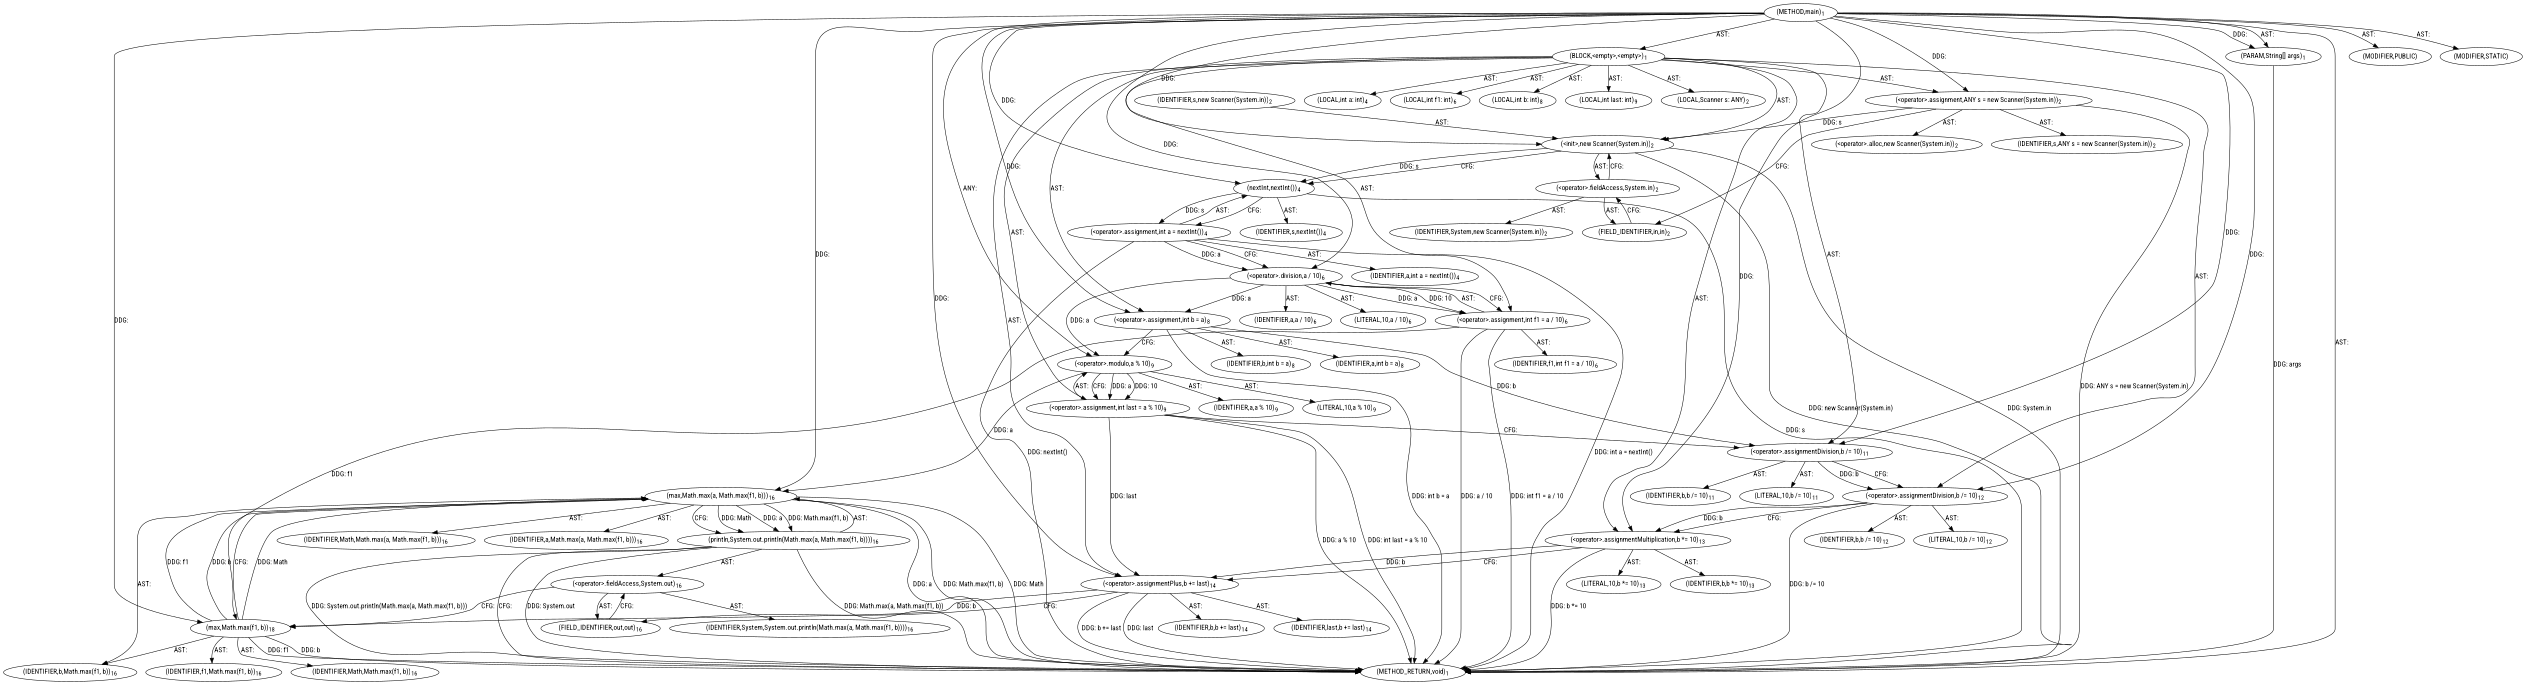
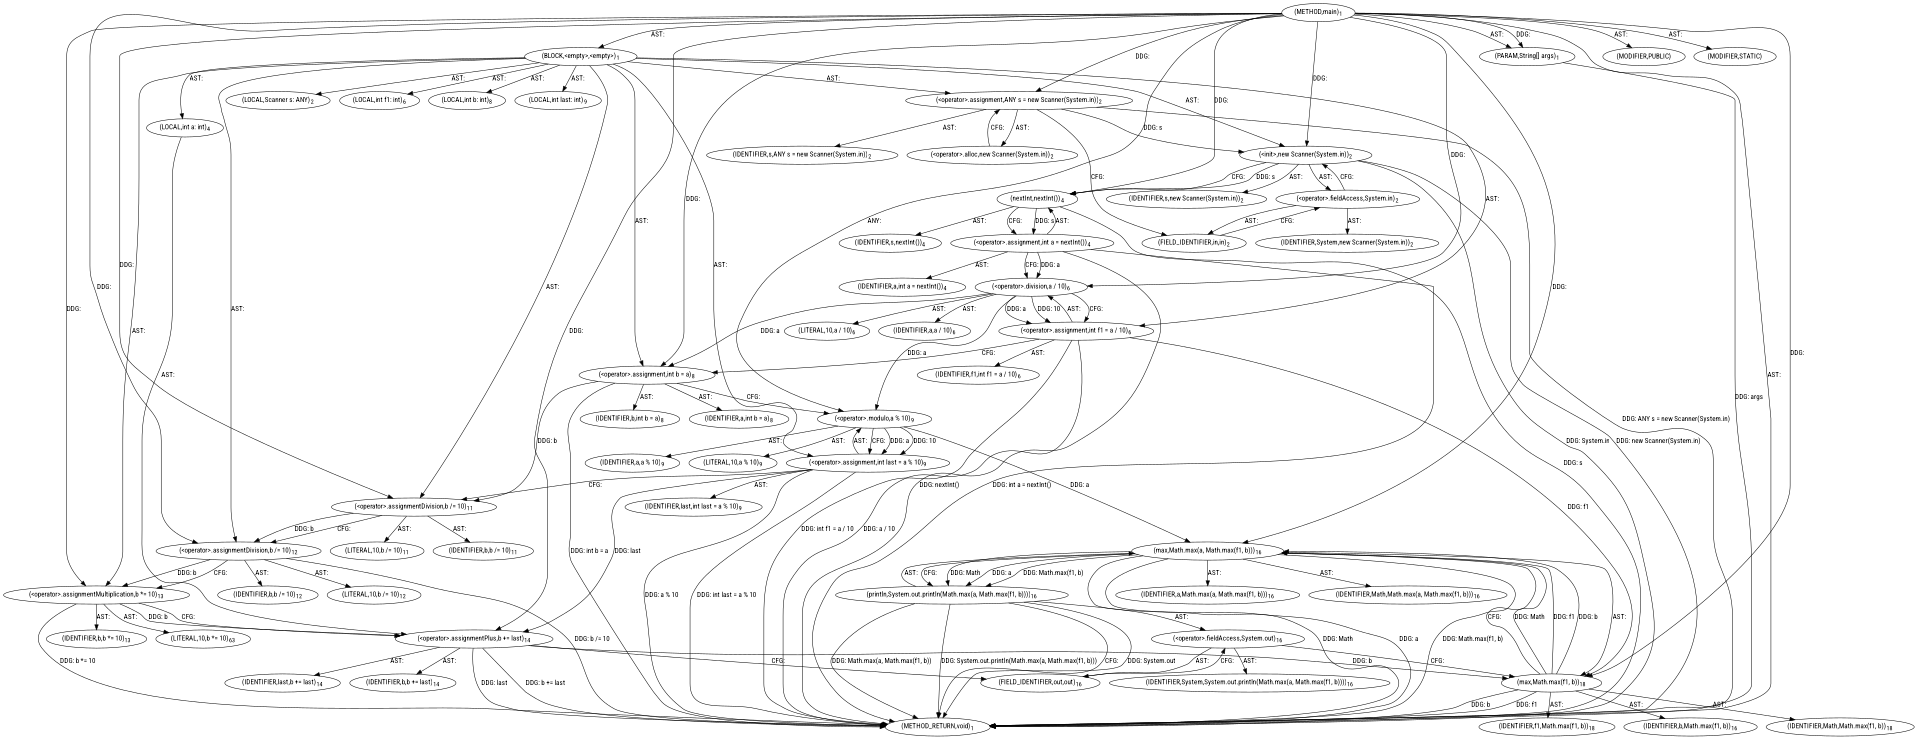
edge "(BLOCK,<empty>,<empty>)" -> "(<operator>.assignmentPlus,b += last)": now "(LOCAL,int a: int)" -> "(<operator>.assignmentPlus,b += last)"
edge "(IDENTIFIER,s,new Scanner(System.in))" -> "(<init>,new Scanner(System.in))": reversed
edge "(<operator>.alloc,new Scanner(System.in))" -> "(<operator>.assignment,ANY s = new Scanner(System.in))": added, label "CFG:"
edge "(<operator>.assignment,int f1 = a / 10)" -> "(<operator>.assignment,int b = a)": added, label "CFG:"
edge "(max,Math.max(a, Math.max(f1, b)))" -> "(IDENTIFIER,b,Math.max(f1, b))": now "(max,Math.max(a, Math.max(f1, b)))" -> "(max,Math.max(f1, b))"
node "(IDENTIFIER,last,int last = a % 10)": added
node "(LITERAL,10,b *= 10)": text "13" -> "63"
node "(IDENTIFIER,f1,Math.max(f1, b))": text "16" -> "18"
node "(IDENTIFIER,Math,Math.max(f1, b))": text "16" -> "18"
